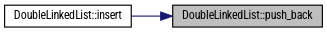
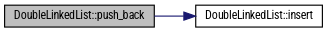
edge "DoubleLinkedList::insert" -> "DoubleLinkedList::push_back": reversed
